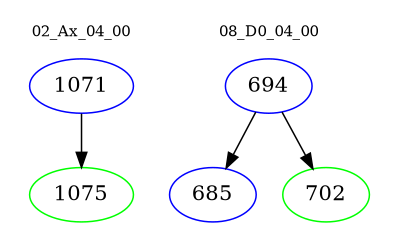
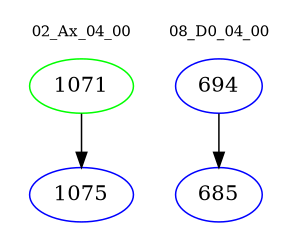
node "1071": color blue -> green
node "1075": color green -> blue
node "702": removed
